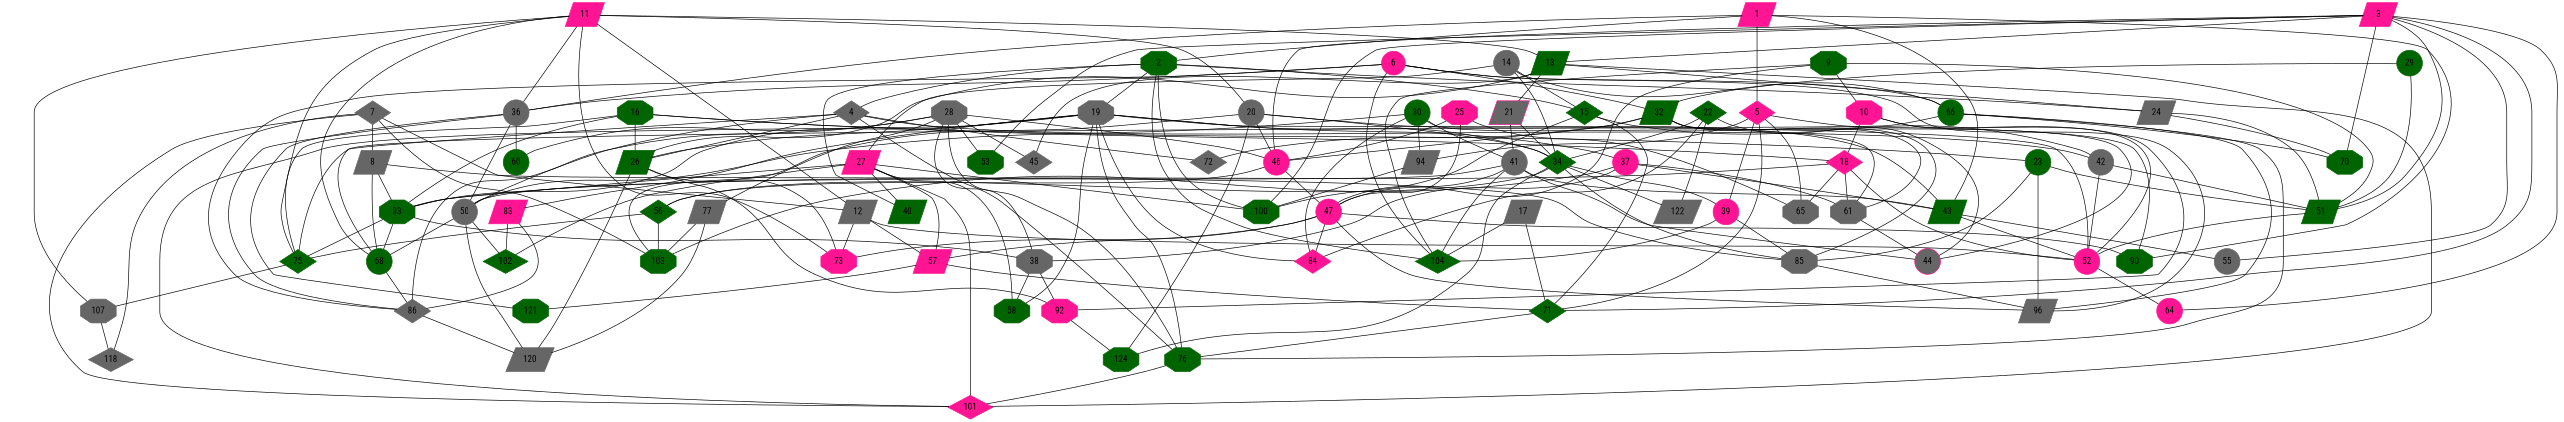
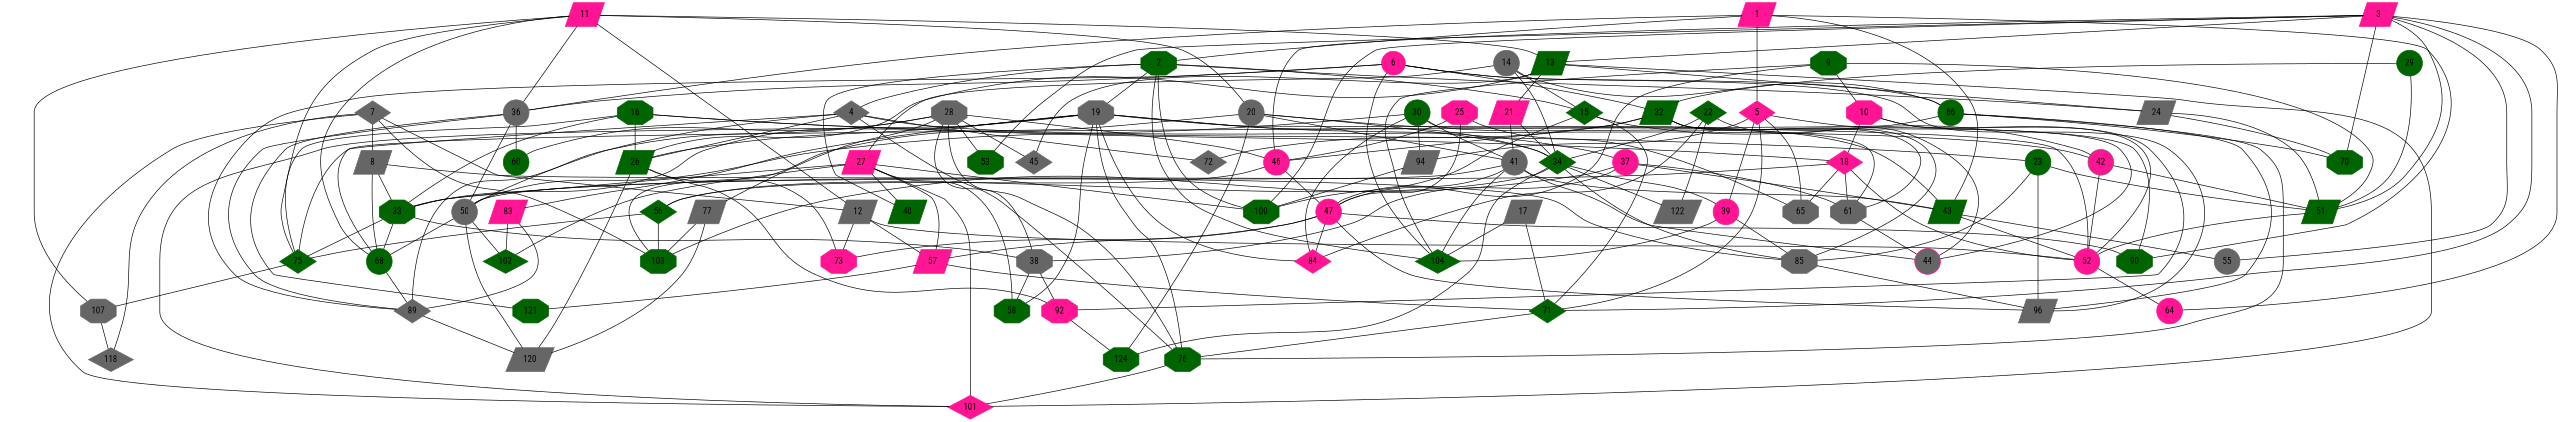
node "21": fillcolor gray40 -> deeppink
edge "20" -- "46": now "20" -- "41"
node "42": fillcolor gray40 -> deeppink
edge "11" -- "73": removed
node "86": label "86" -> "89"
